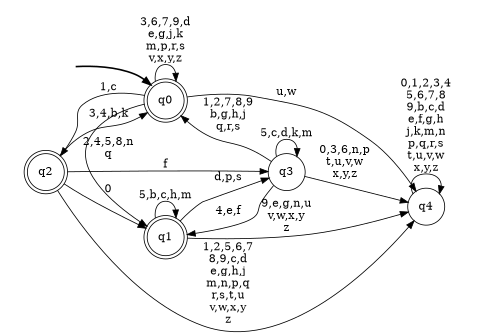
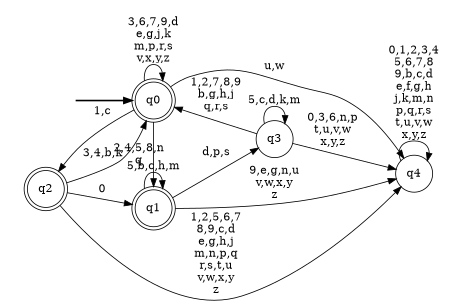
edge "q2" -> "q3": removed, label "f"
edge "q3" -> "q1": removed, label "4,e,f"
